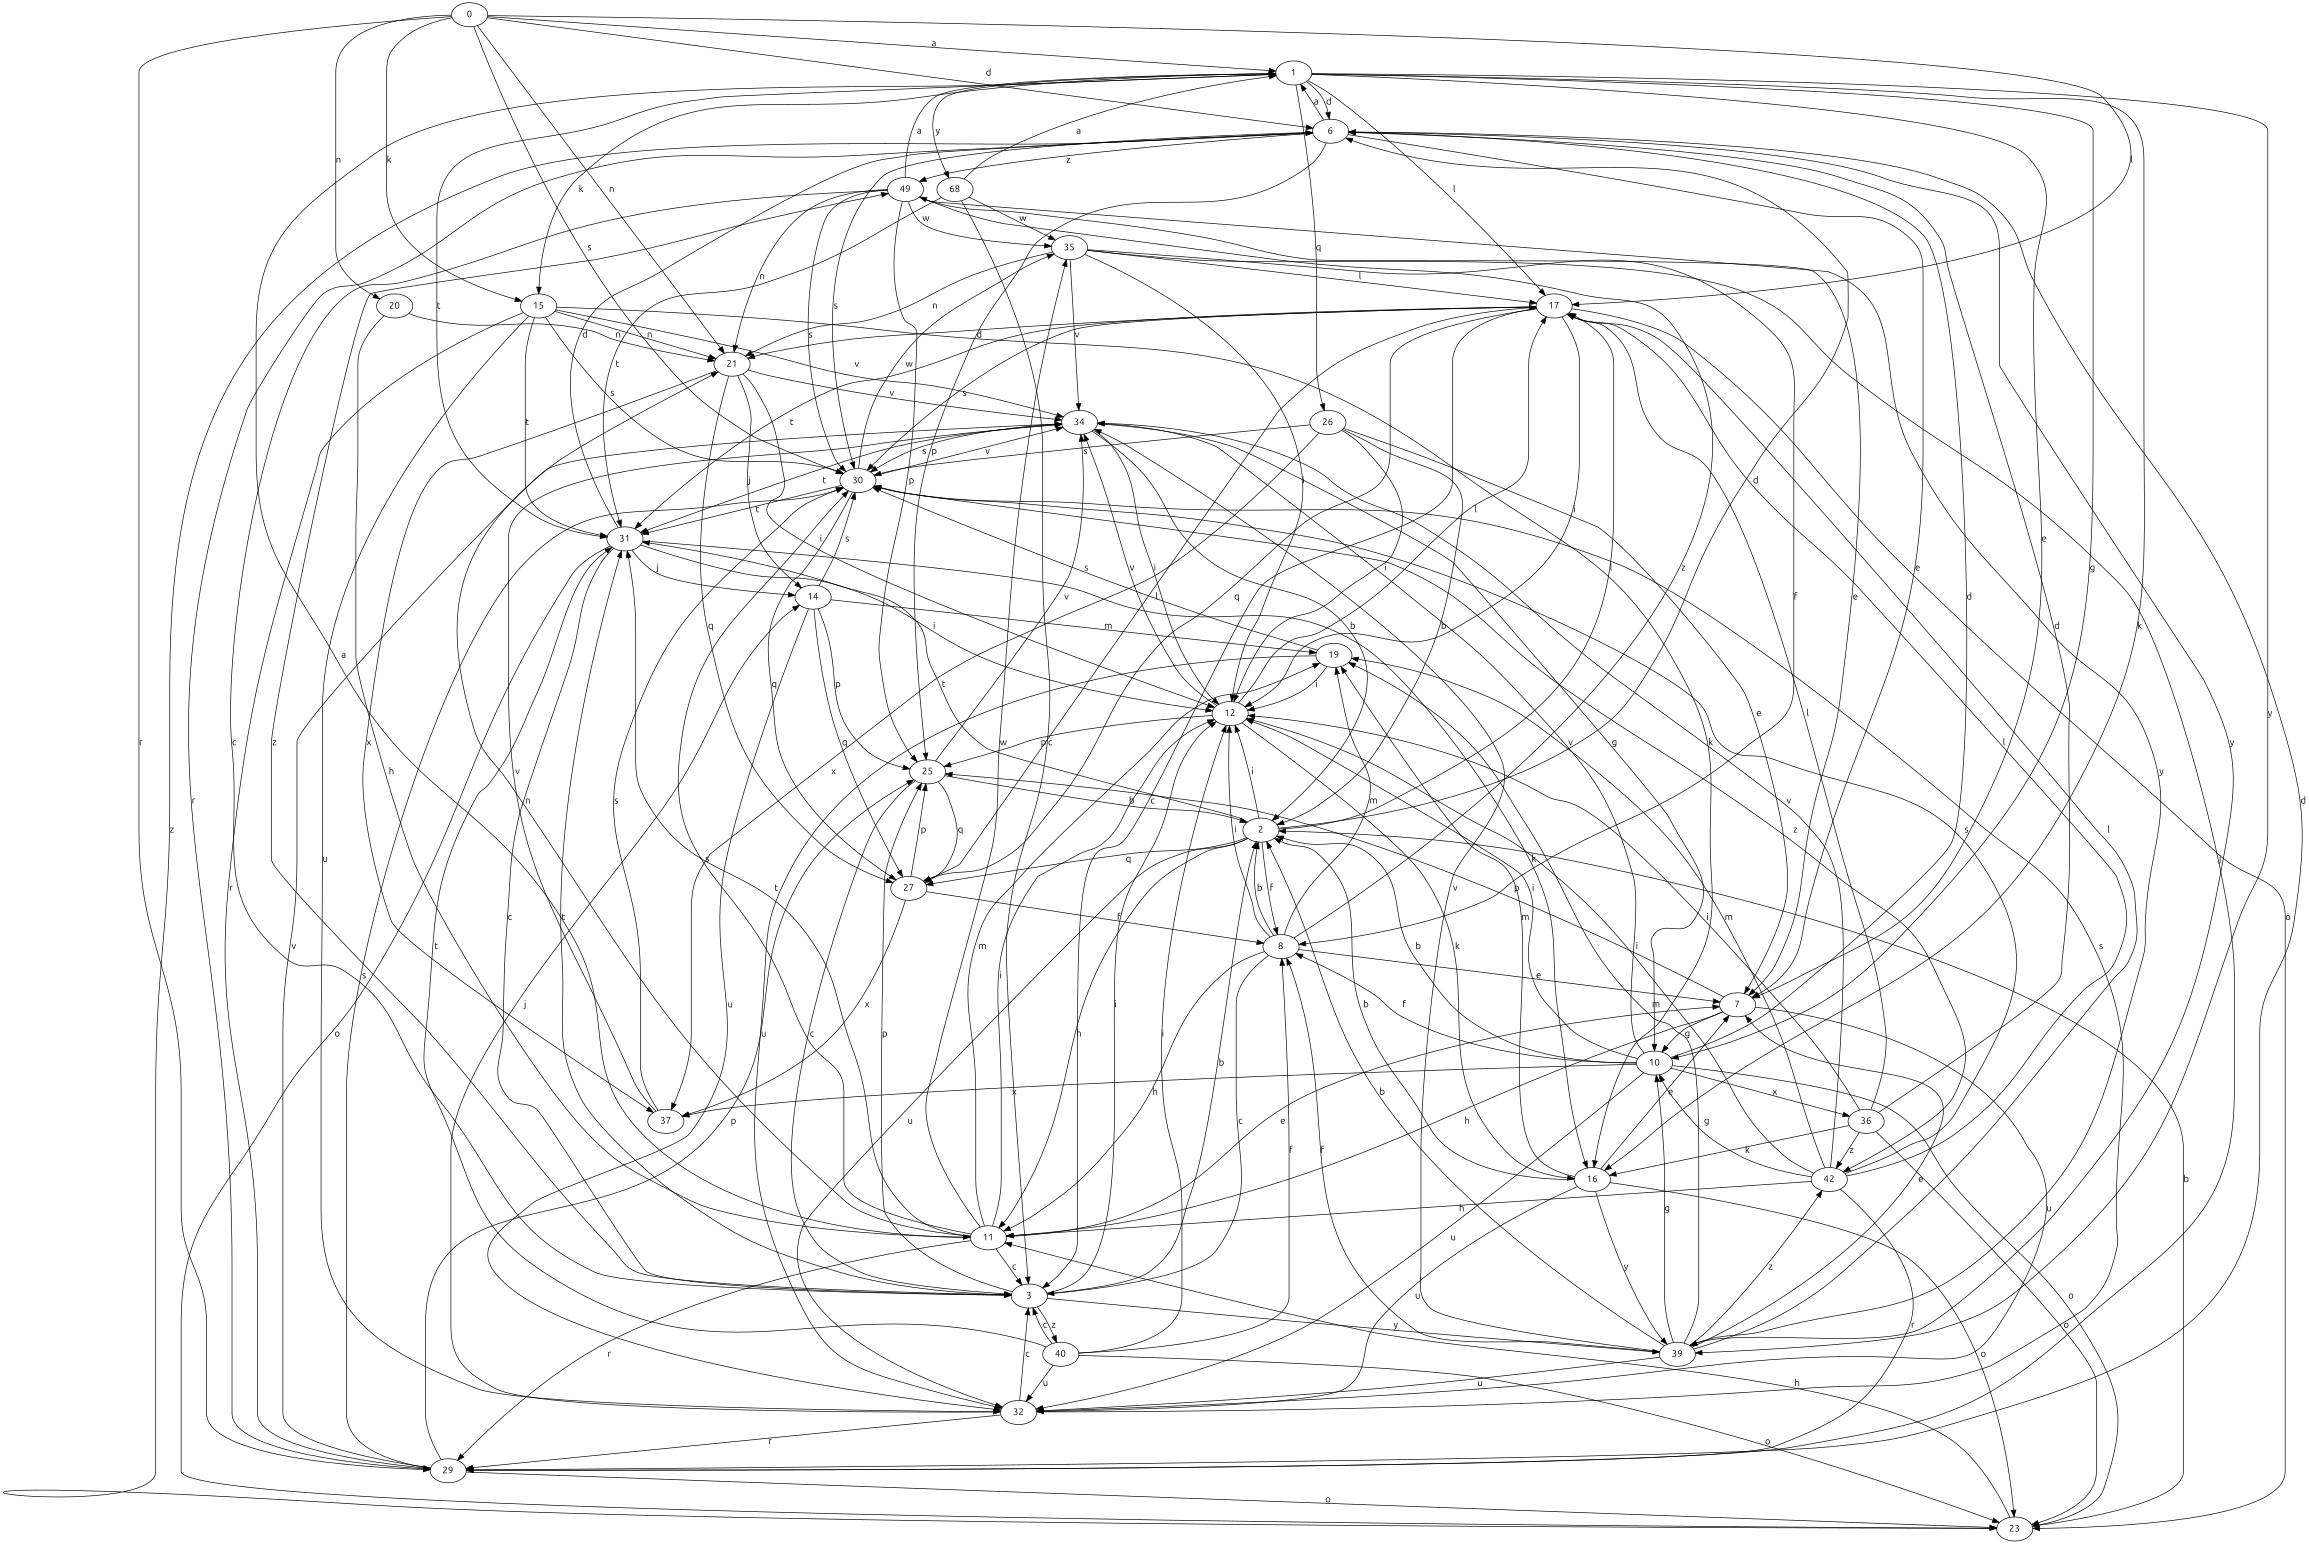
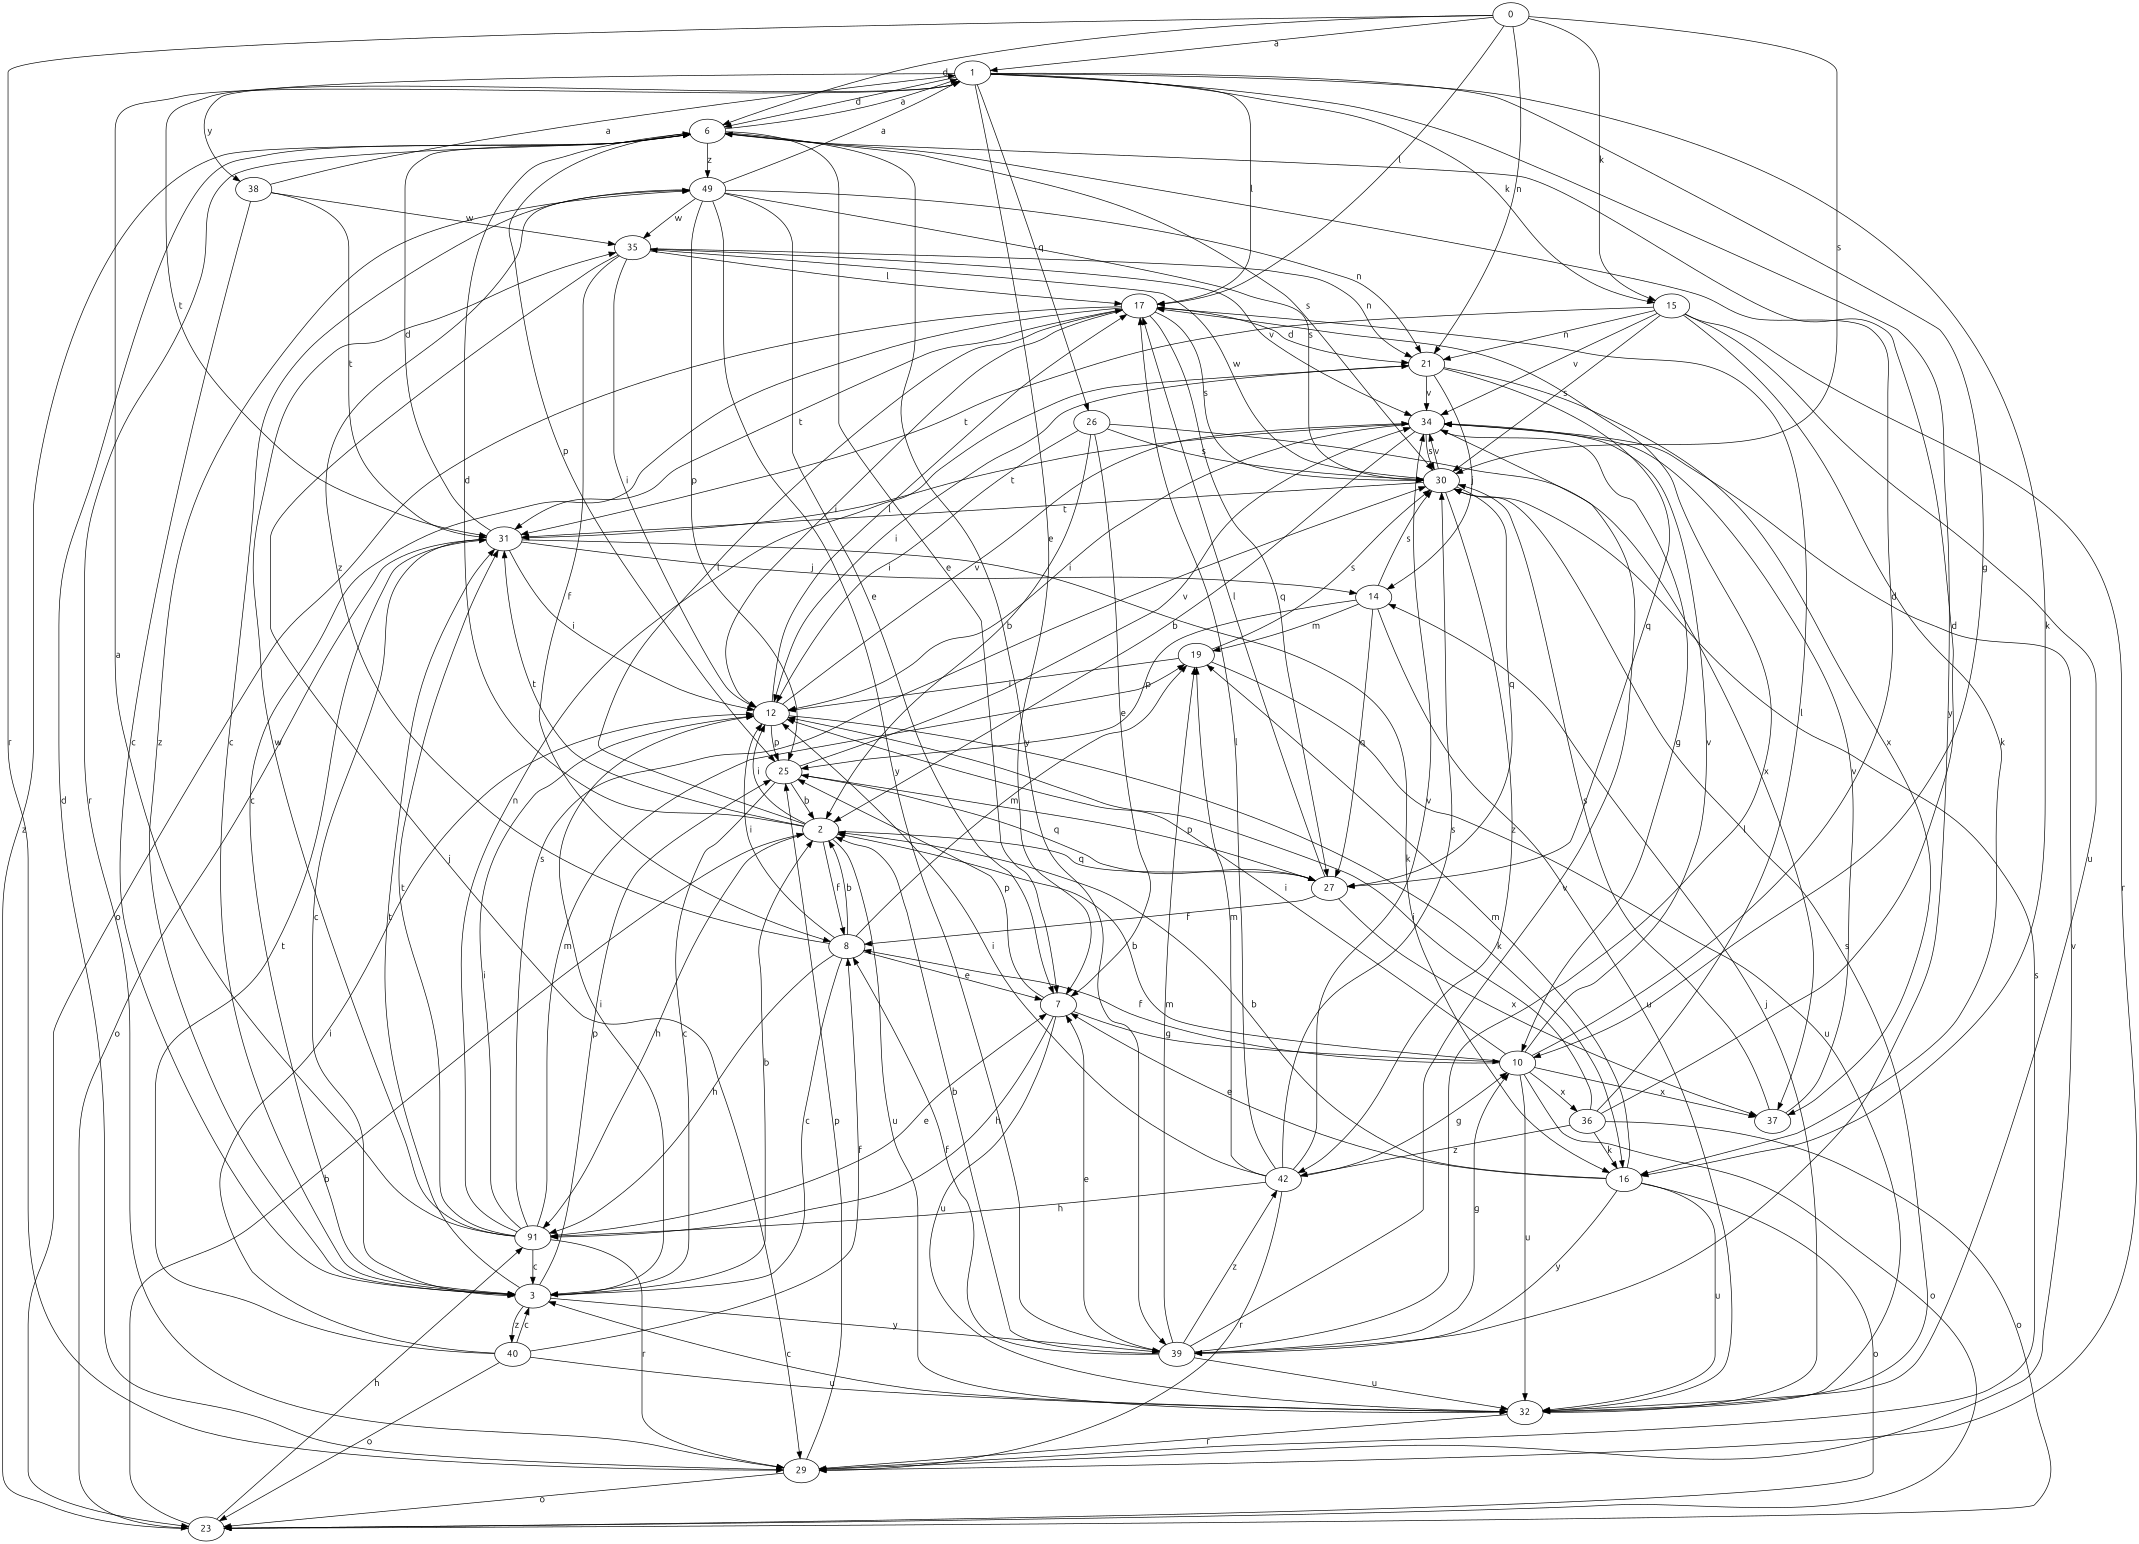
node "68": label "68" -> "38"
node "20": removed
node "11": label "11" -> "91"
